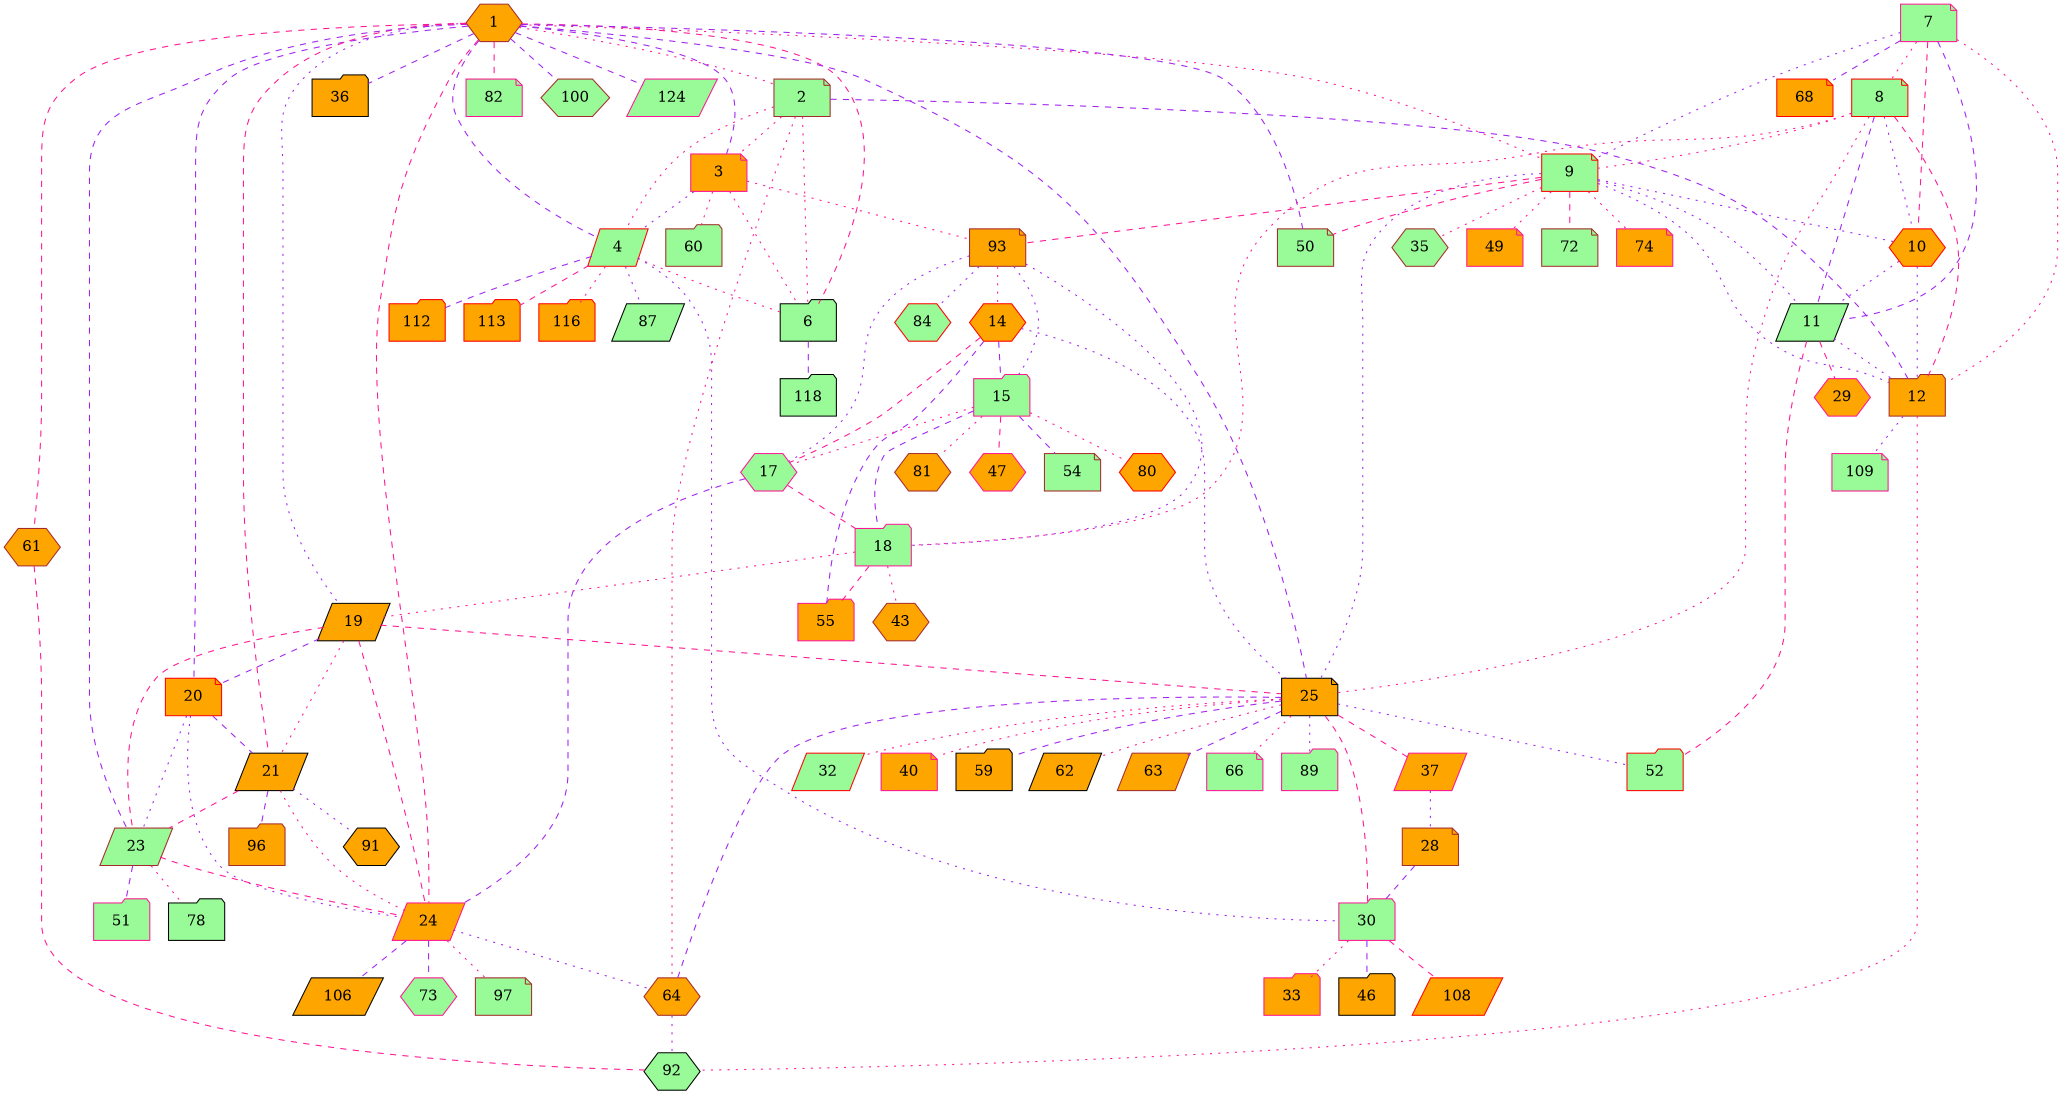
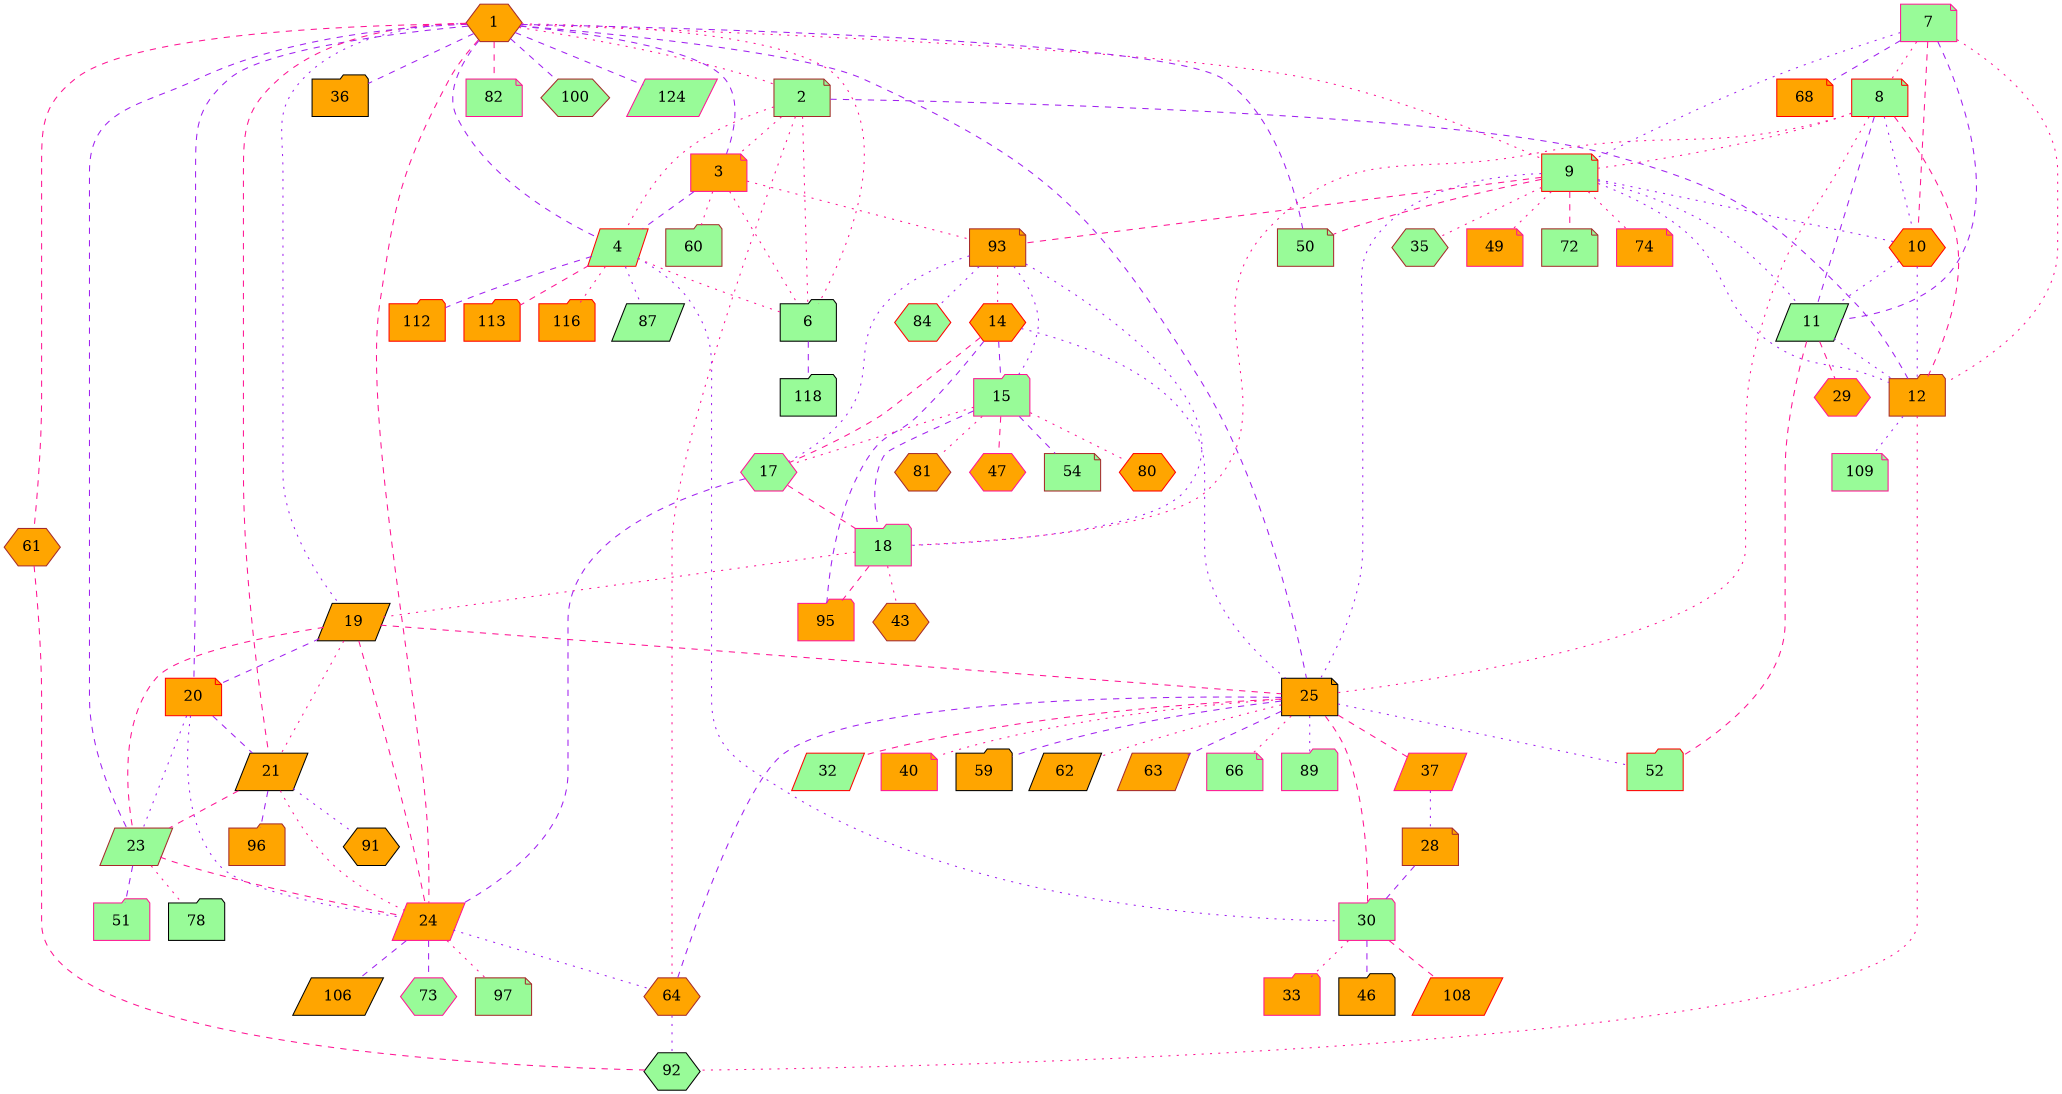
edge "1" -- "6": style dashed -> dotted
edge "3" -- "4": style dotted -> dashed
node "55": label "55" -> "95"
edge "25" -- "32": style dotted -> dashed
